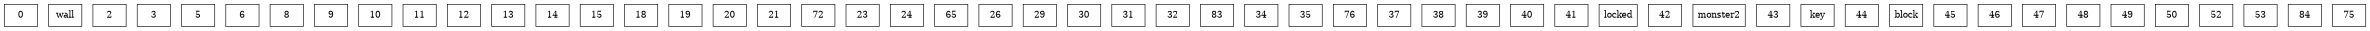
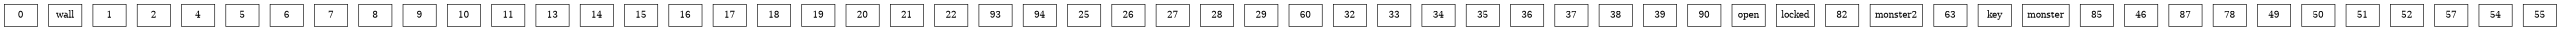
node "1": added
node "3": removed
node "4": added
node "7": added
node "12": removed
node "16": added
node "17": added
node "72": label "72" -> "22"
node "23": label "23" -> "93"
node "24": label "24" -> "94"
node "65": label "65" -> "25"
node "30": label "30" -> "60"
node "31": removed
node "27": added
node "28": added
node "83": label "83" -> "33"
node "76": label "76" -> "36"
node "40": label "40" -> "90"
node "41": removed
node "42": label "42" -> "82"
node "open": added
node "43": label "43" -> "63"
node "44": removed
node "block": label "block" -> "monster"
node "45": label "45" -> "85"
node "47": label "47" -> "87"
node "48": label "48" -> "78"
node "53": label "53" -> "57"
node "84": label "84" -> "54"
node "75": label "75" -> "55"
node "51": added
